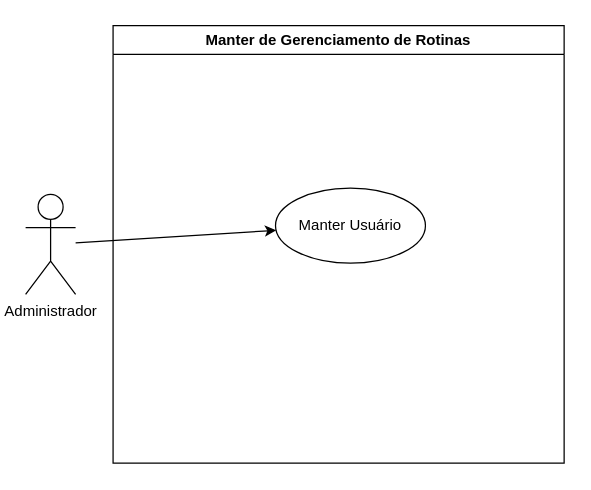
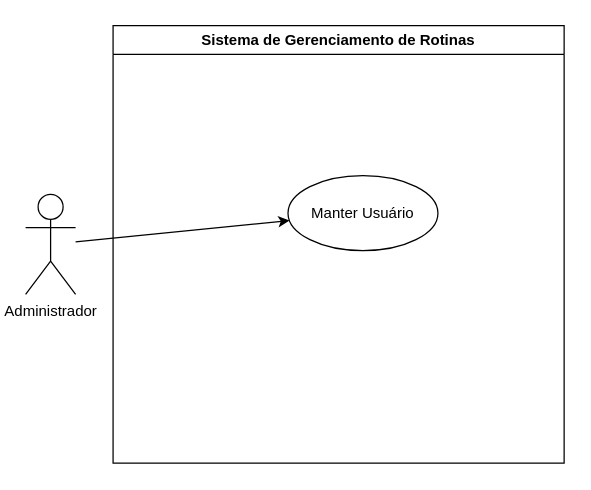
node "Manter de Gerenciamento de Rotinas": label "Manter de Gerenciamento de Rotinas" -> "Sistema de Gerenciamento de Rotinas"
node "Manter Usuário": moved (351, 226) -> (363, 213)
